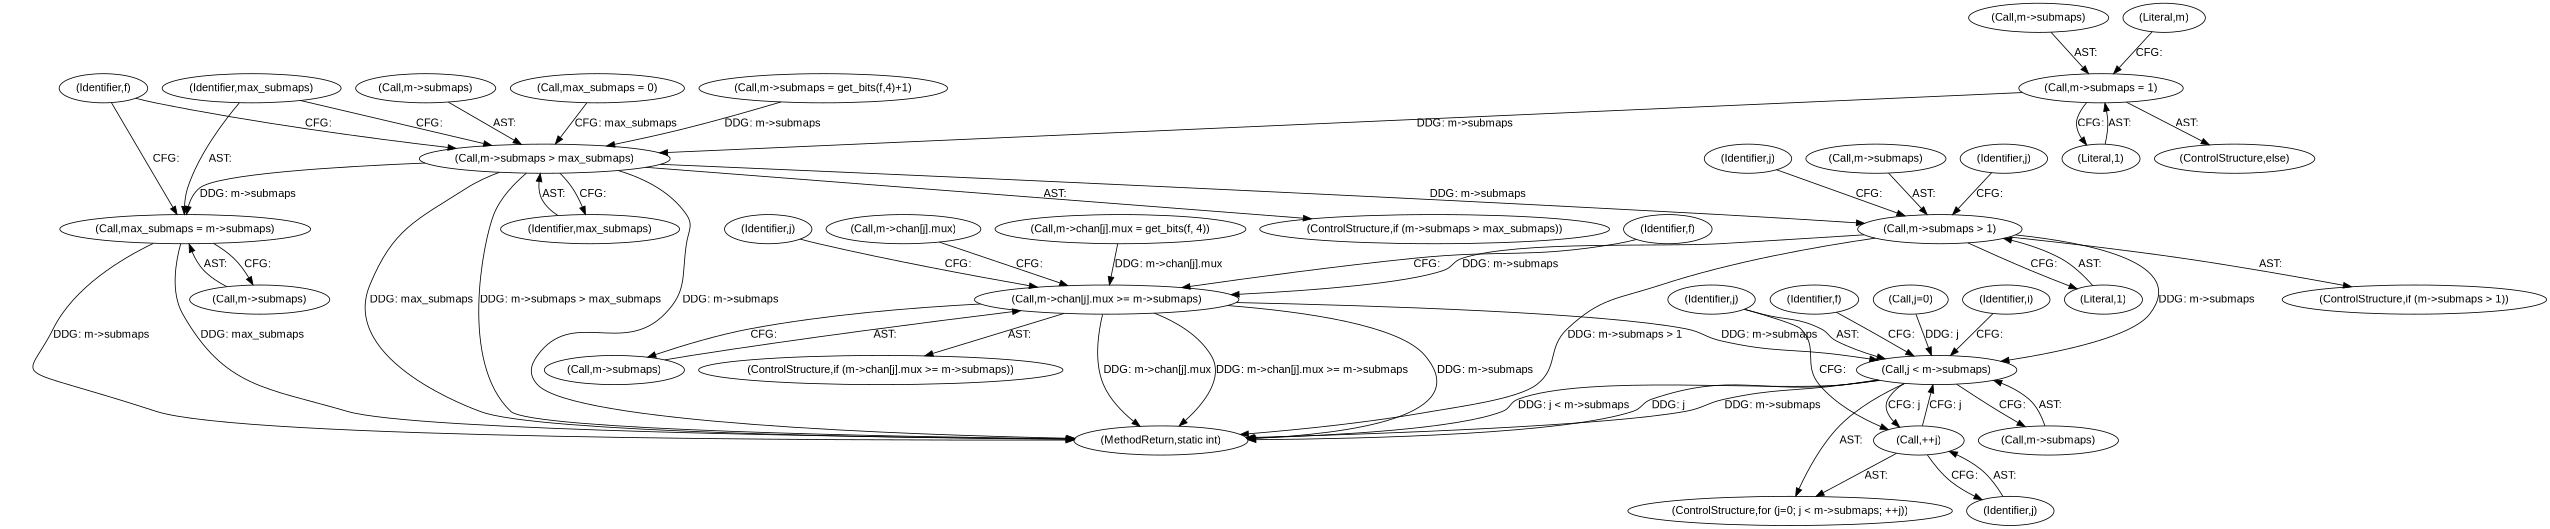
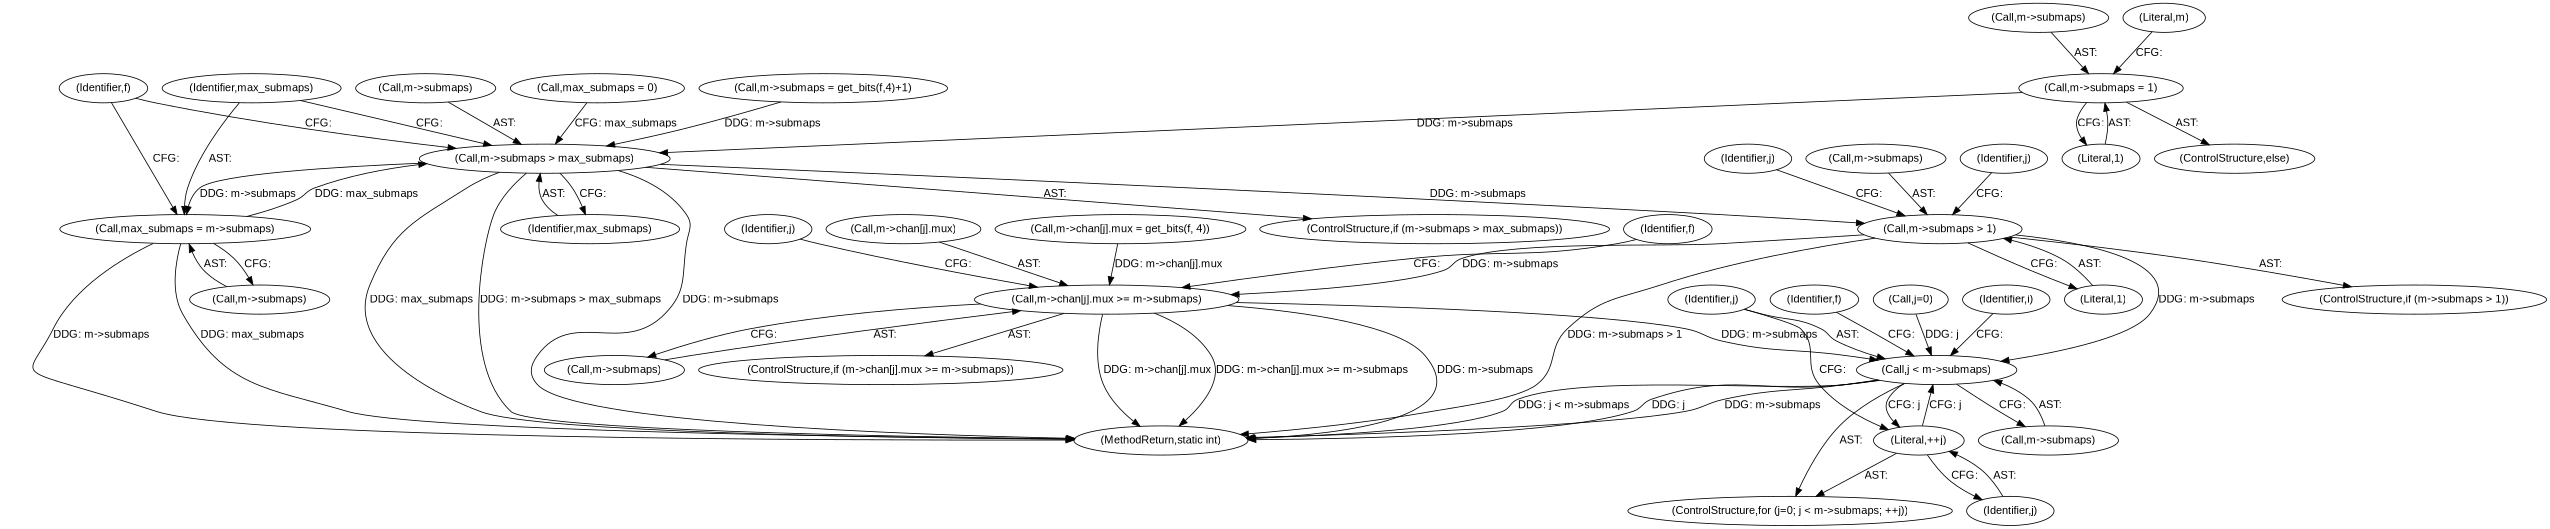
edge "(Call,max_submaps = m->submaps)" -> "(Call,m->submaps > max_submaps)": added, label "DDG: max_submaps"
edge "(Call,m->chan[j].mux)" -> "(Call,m->chan[j].mux >= m->submaps)": label "CFG: " -> "AST: "
node "(Call,++j)": label "(Call,++j)" -> "(Literal,++j)"
